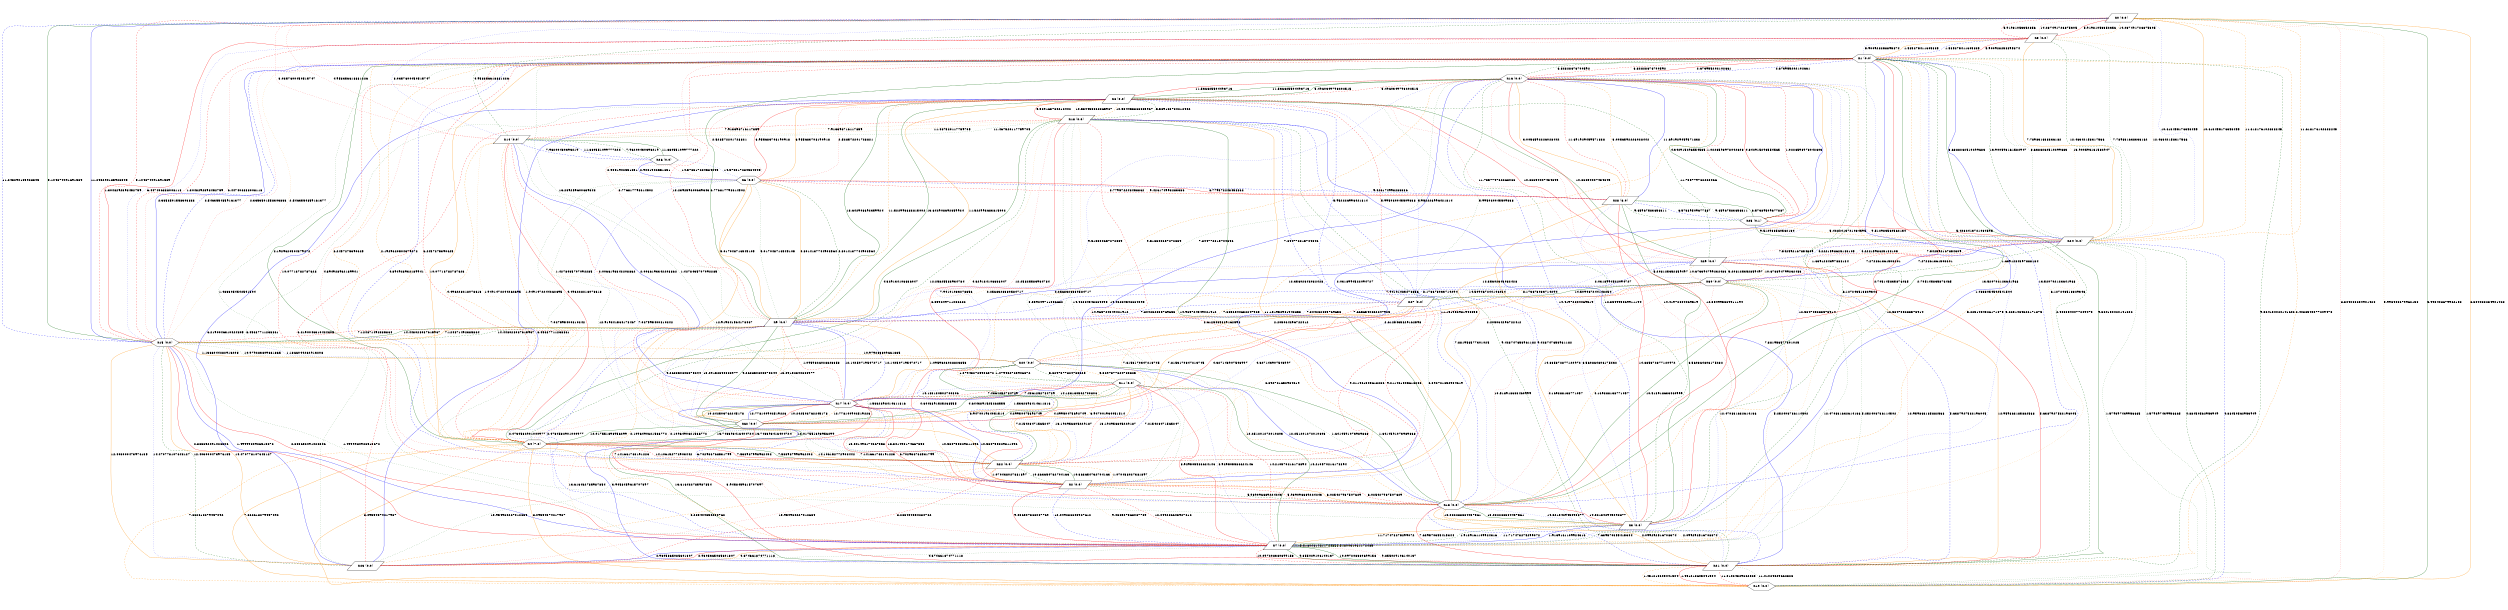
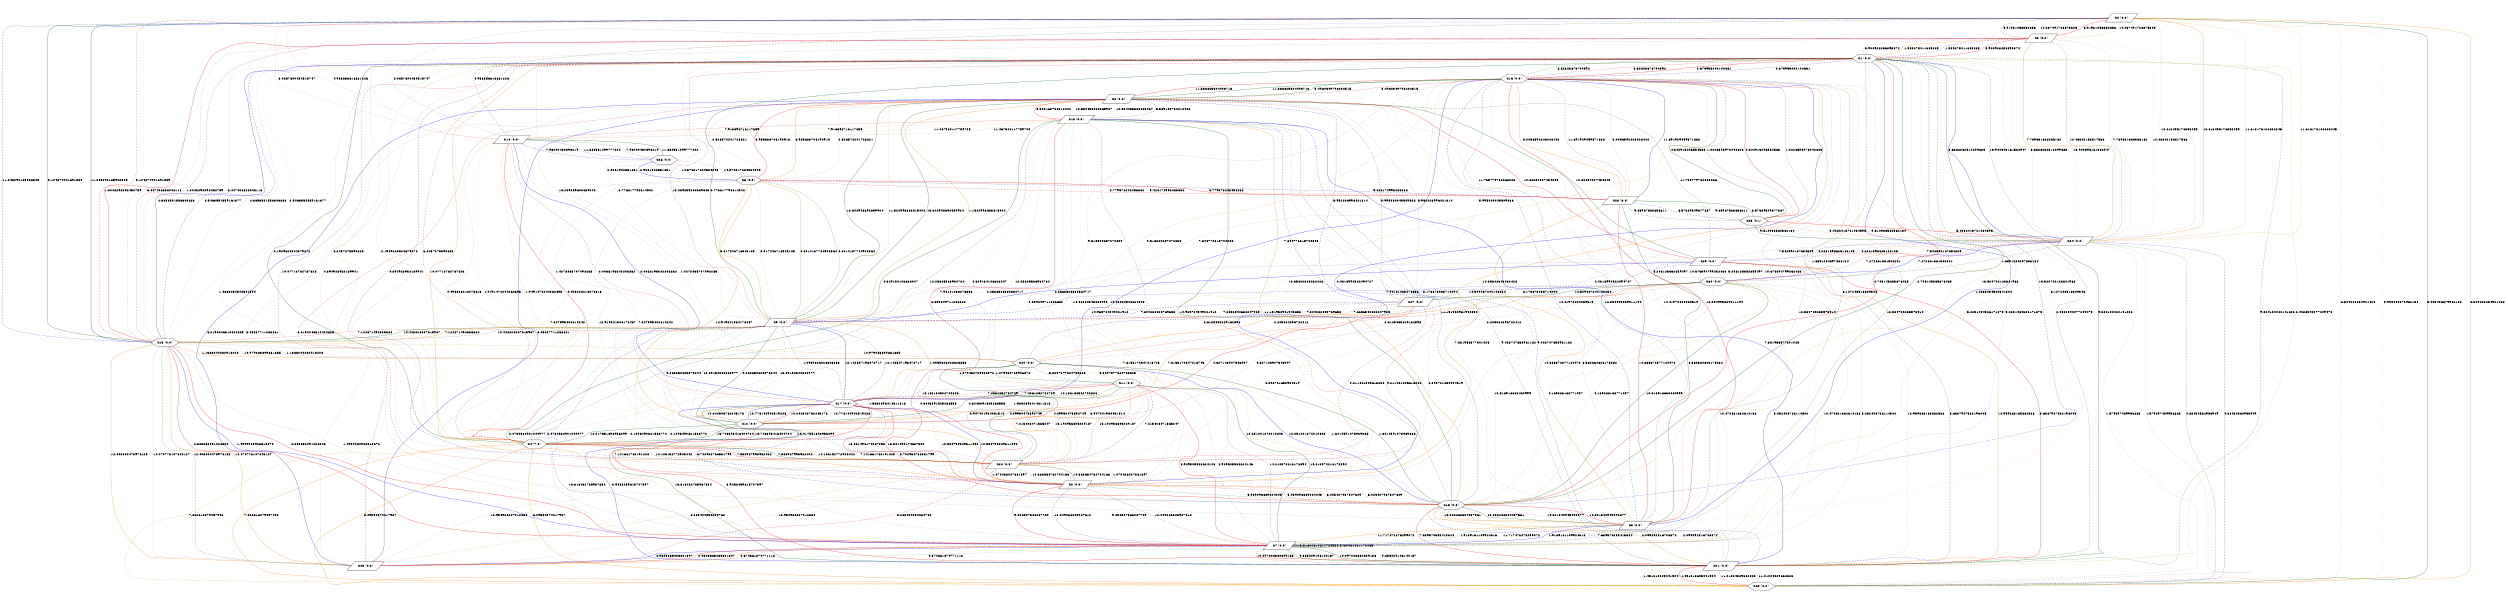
node "n62 (0.0)": label "n62 (0.0)" -> "n12 (0.0)"
node "n19 (0.0)": label "n19 (0.0)" -> "n69 (0.0)"
